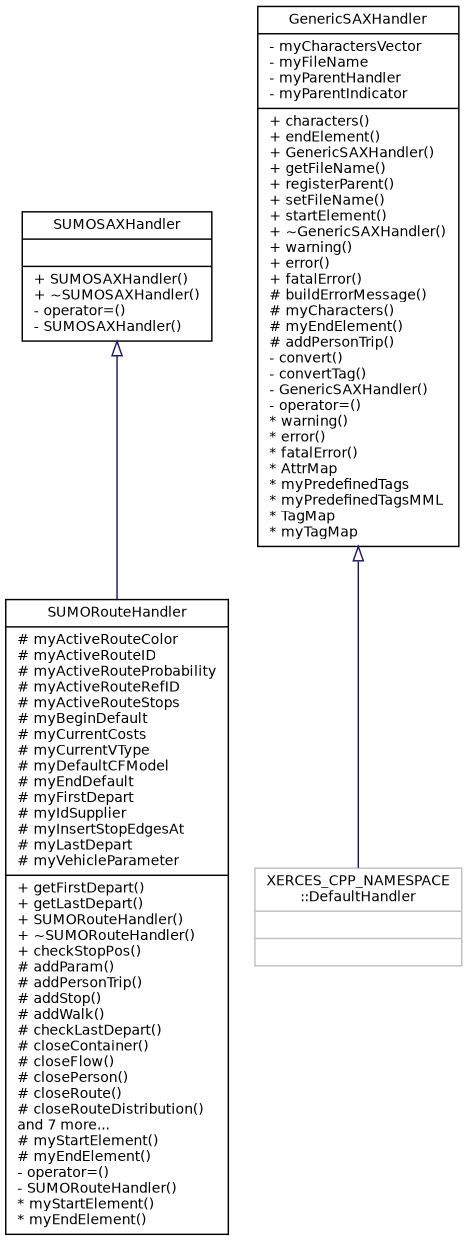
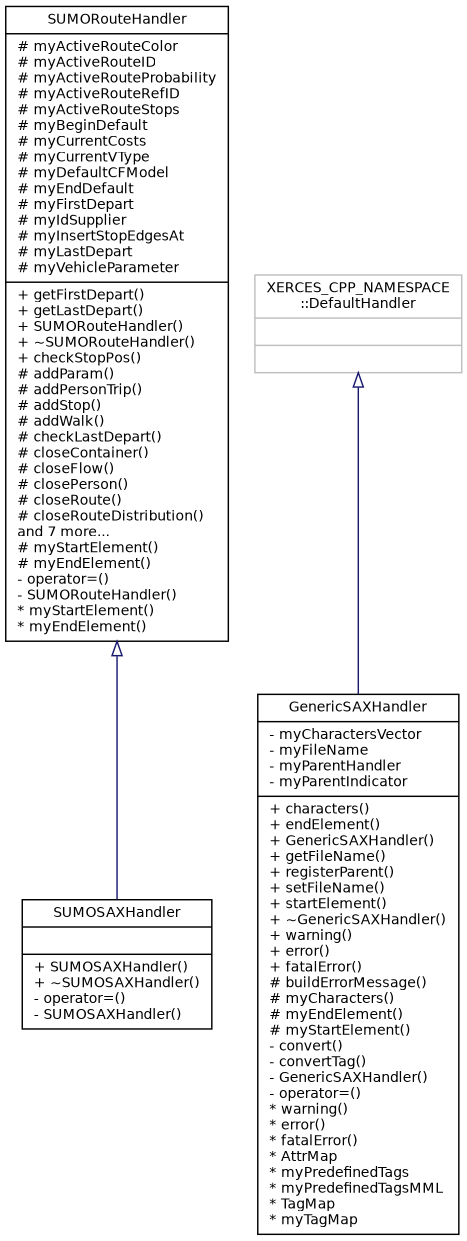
node "GenericSAXHandler": text "# addPersonTrip()" -> "# myStartElement()"
edge "SUMORouteHandler" -> "SUMOSAXHandler": reversed
edge "XERCES_CPP_NAMESPACE" -> "GenericSAXHandler": reversed
